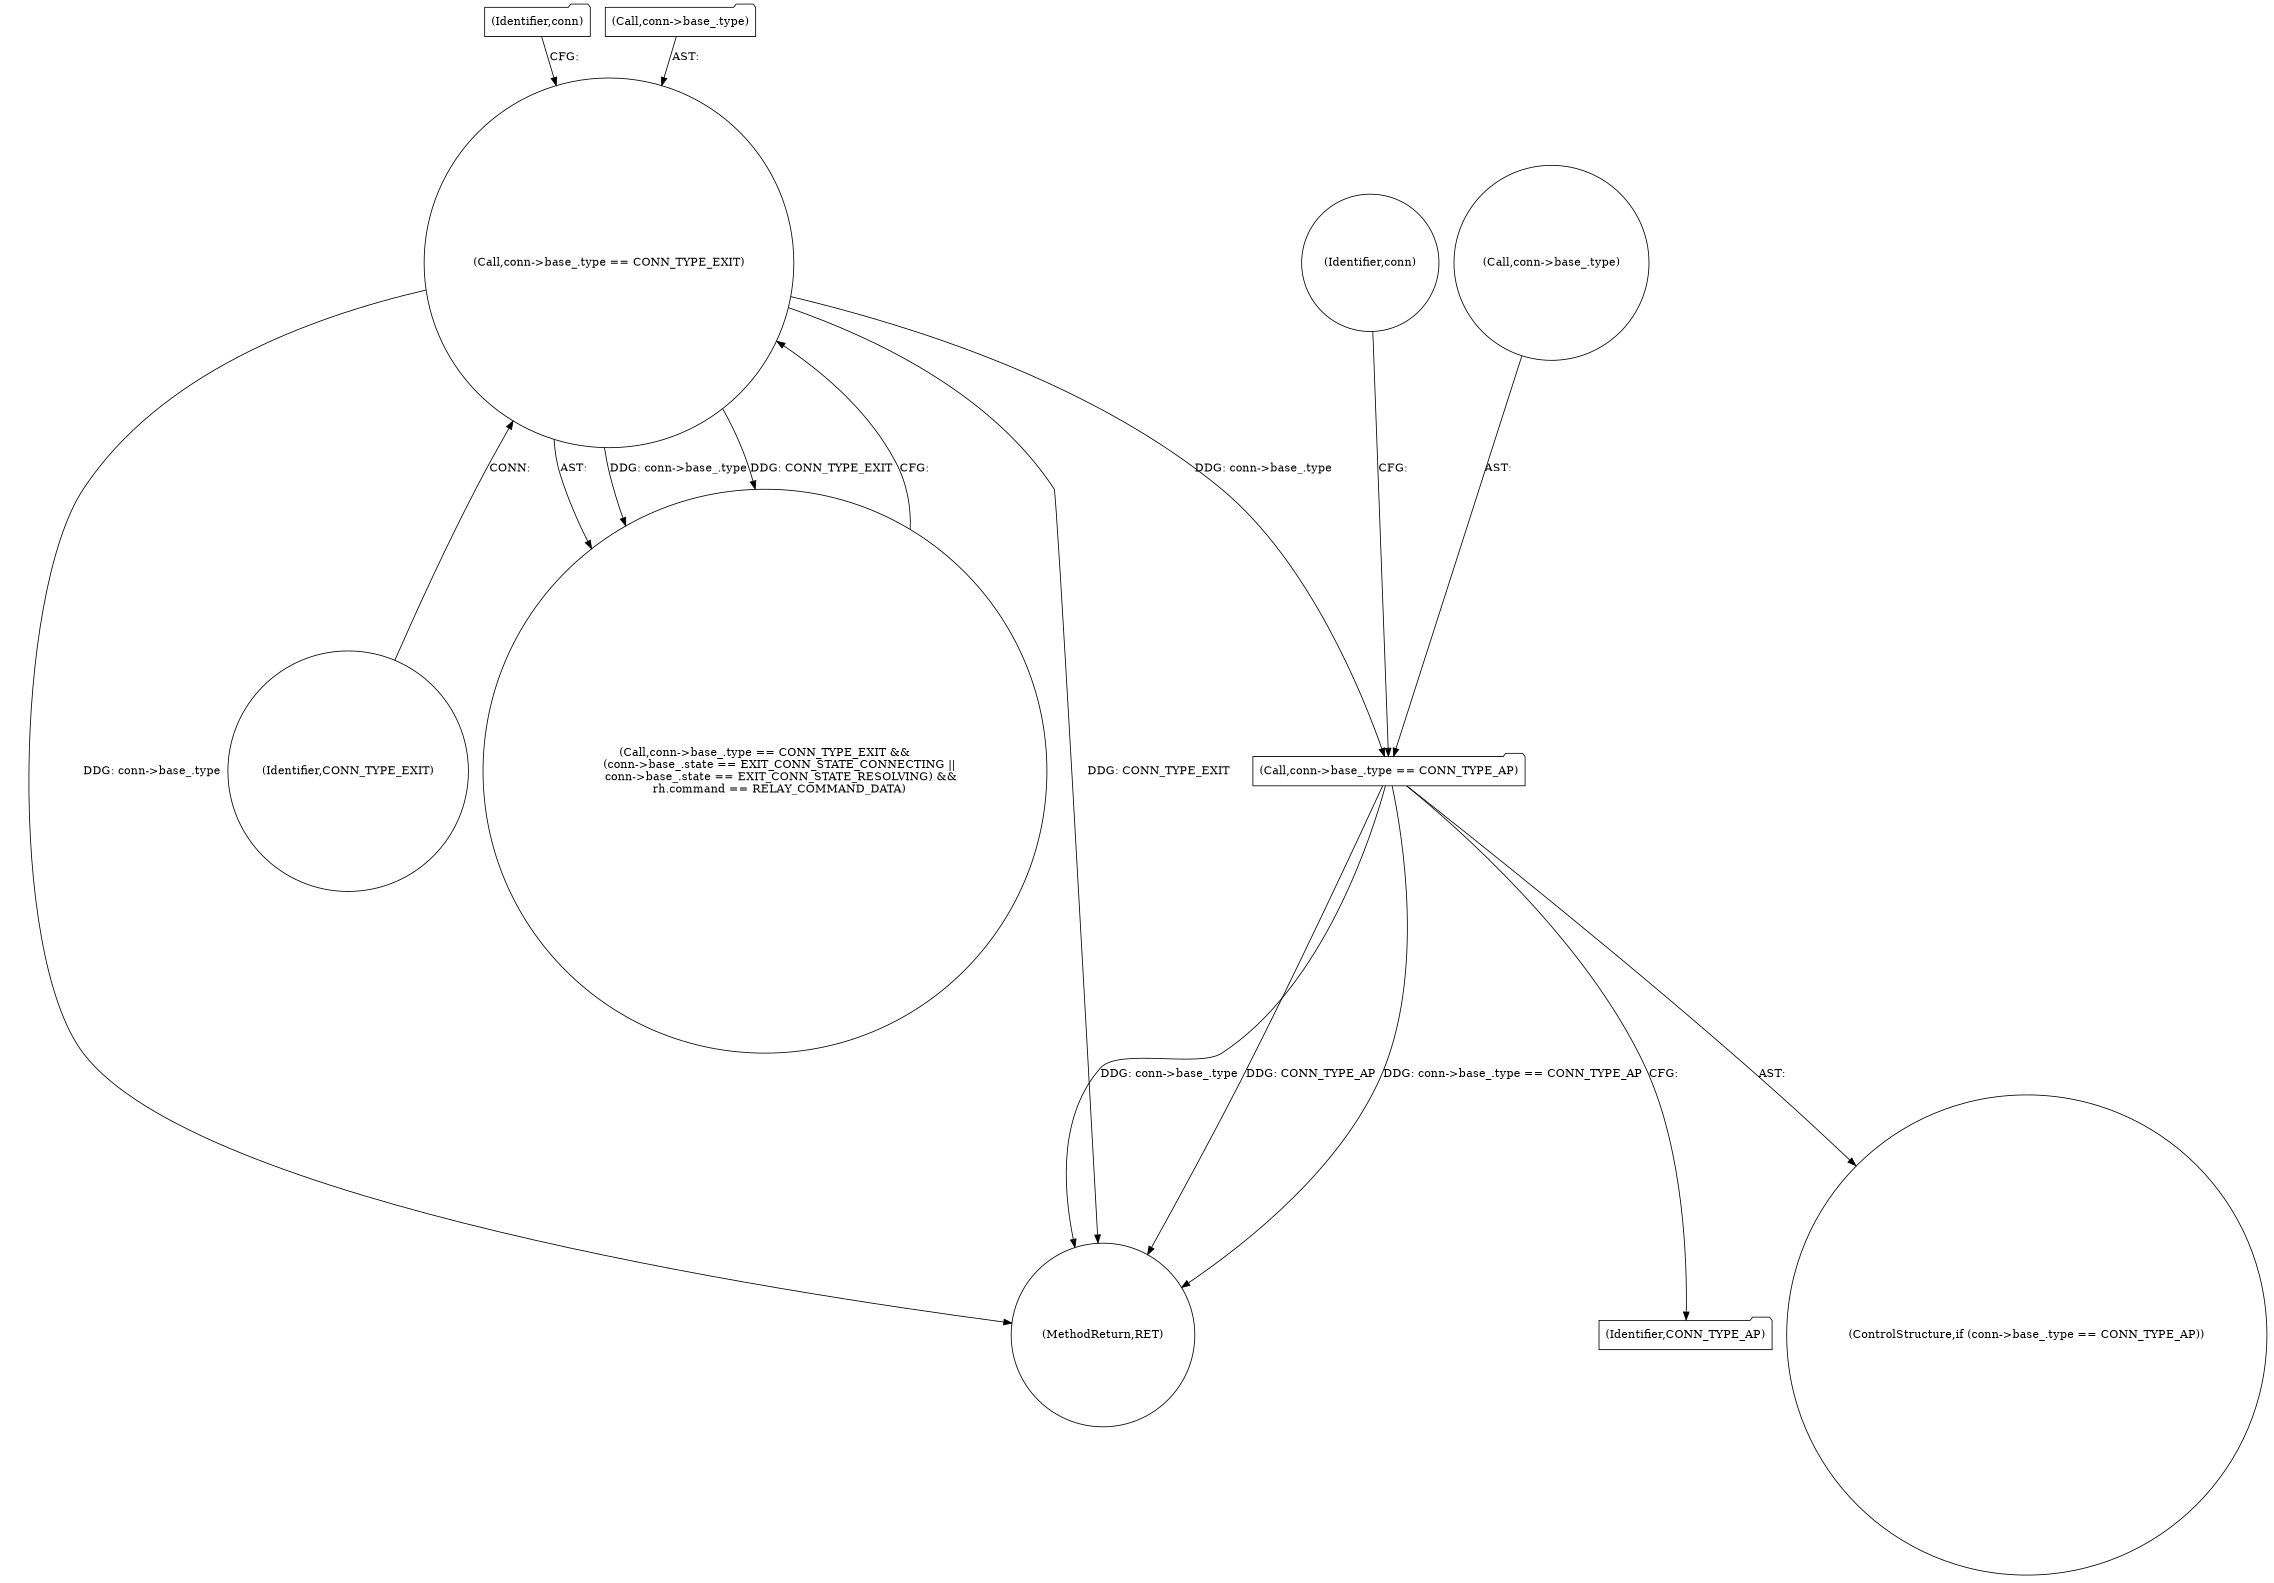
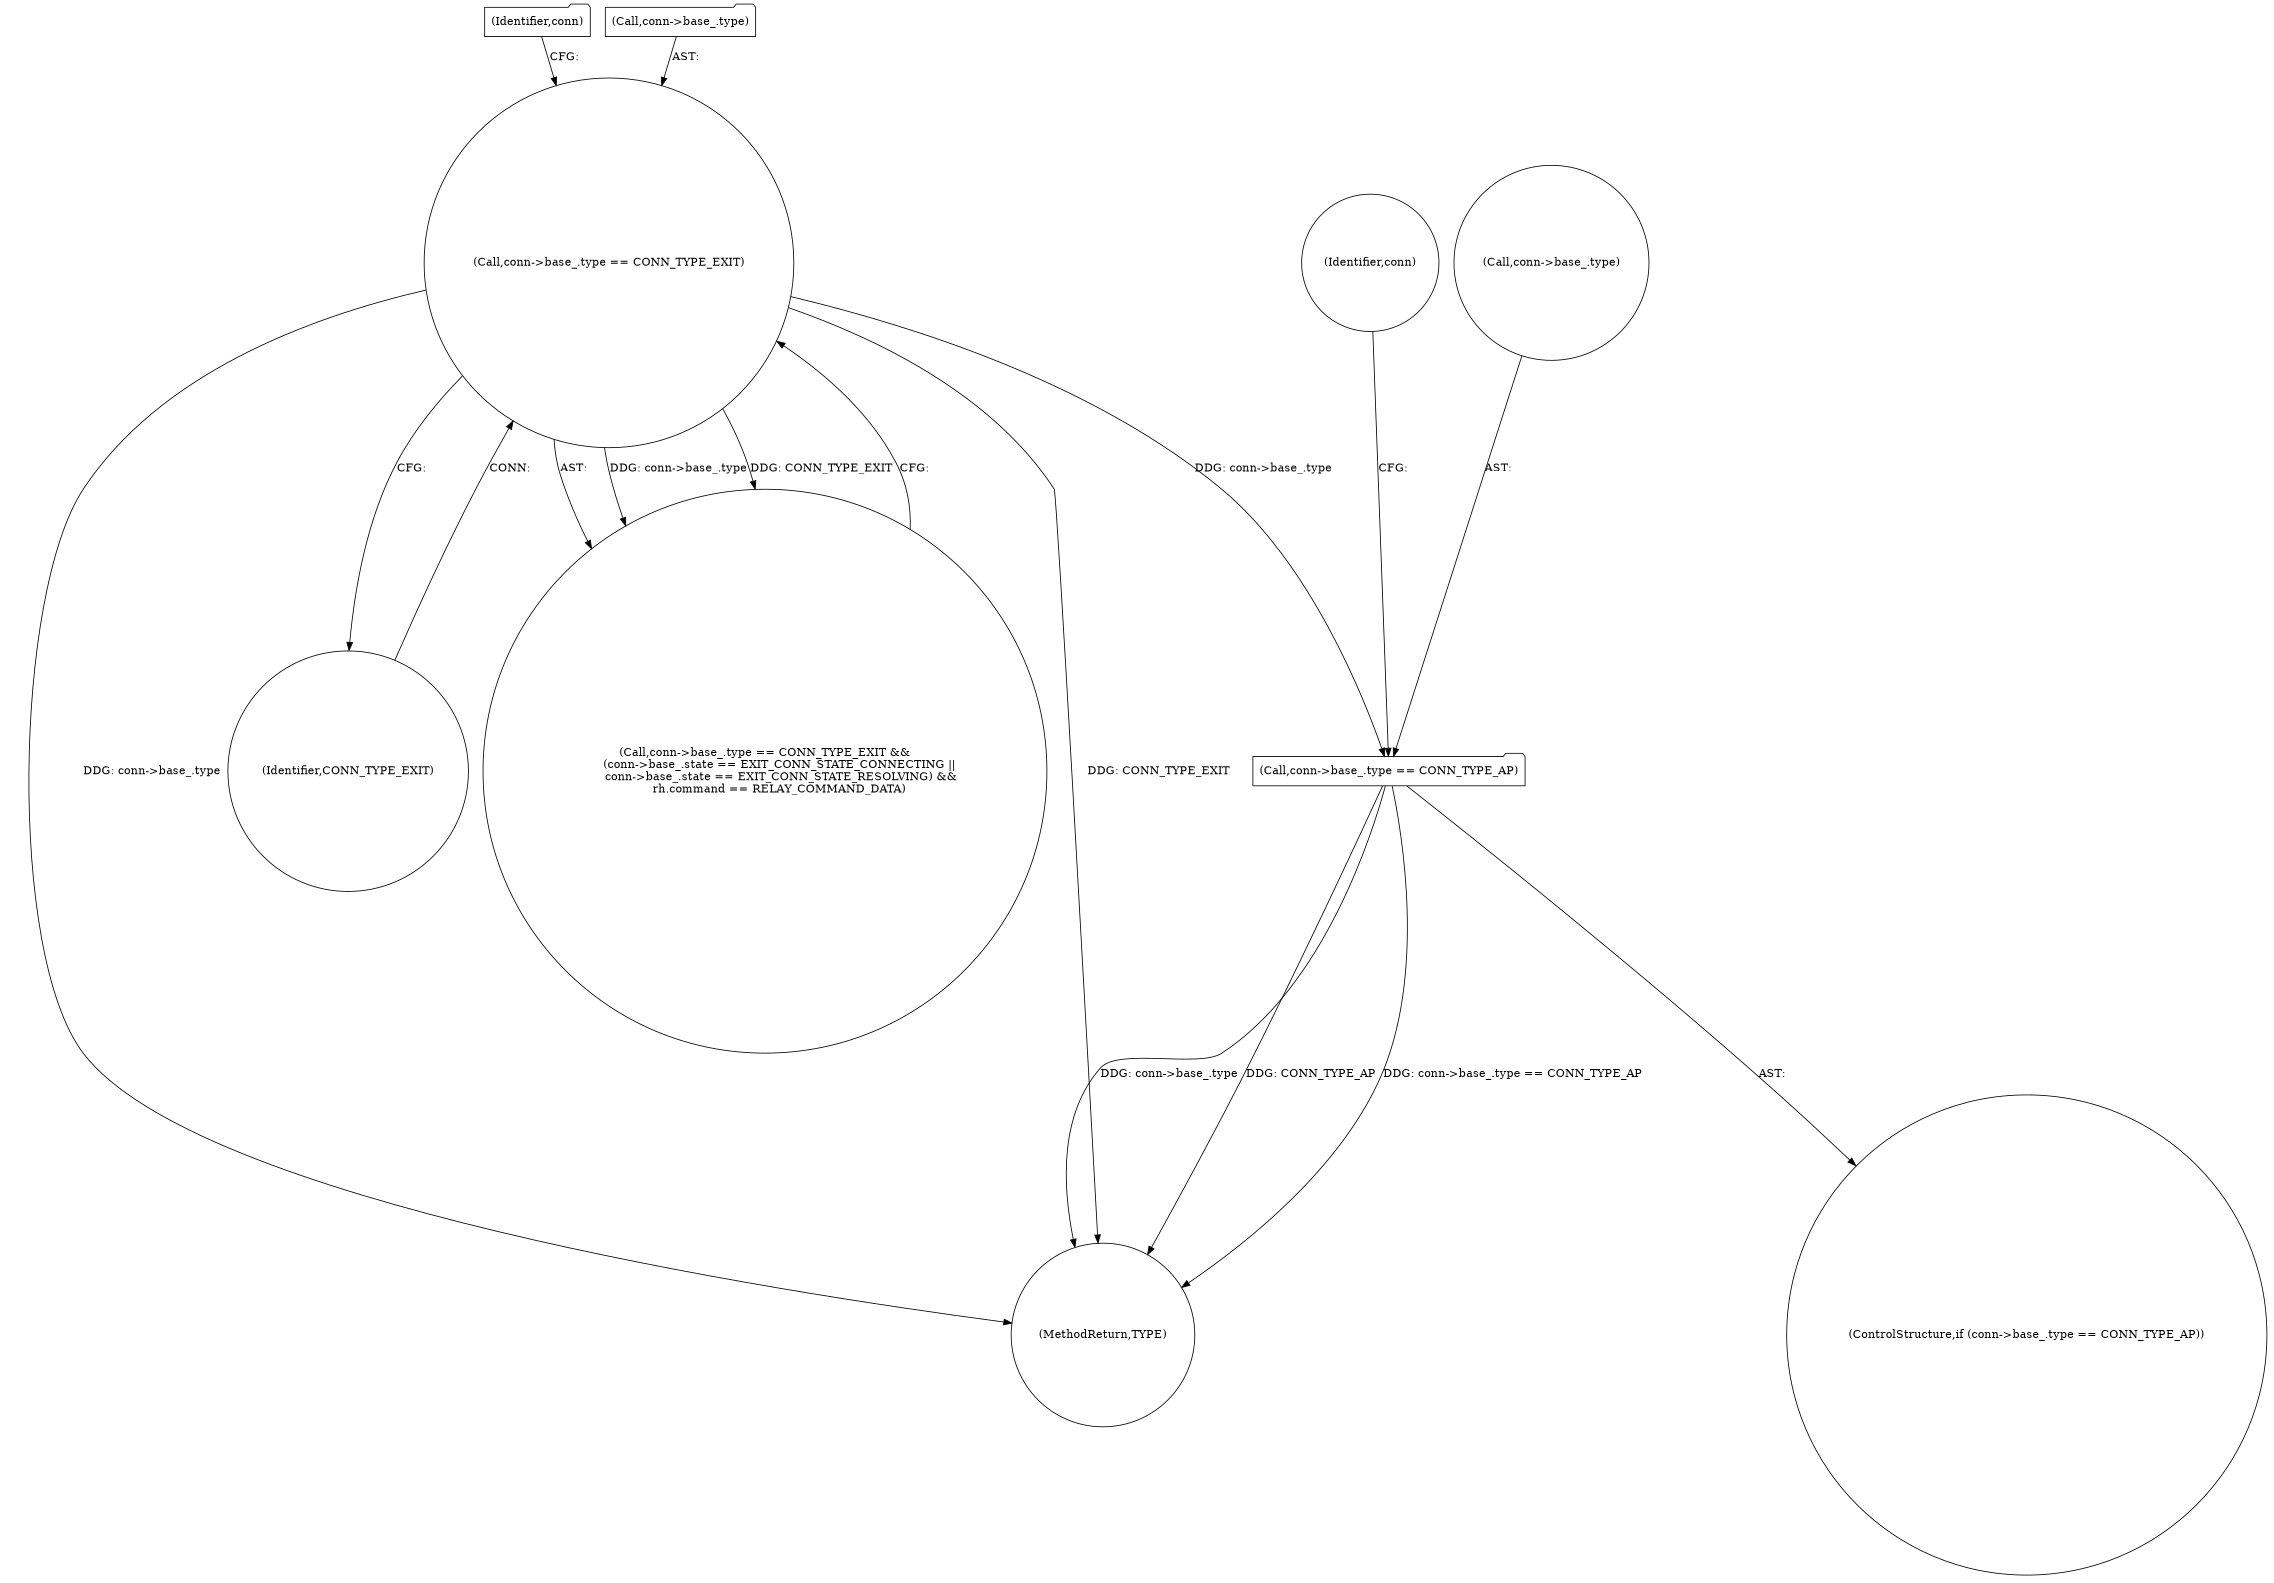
edge "(Call,conn->base_.type == CONN_TYPE_EXIT)" -> "(Identifier,CONN_TYPE_EXIT)": added, label "CFG:"
node "(MethodReturn,RET)": label "(MethodReturn,RET)" -> "(MethodReturn,TYPE)"
node "(Identifier,CONN_TYPE_AP)": removed
